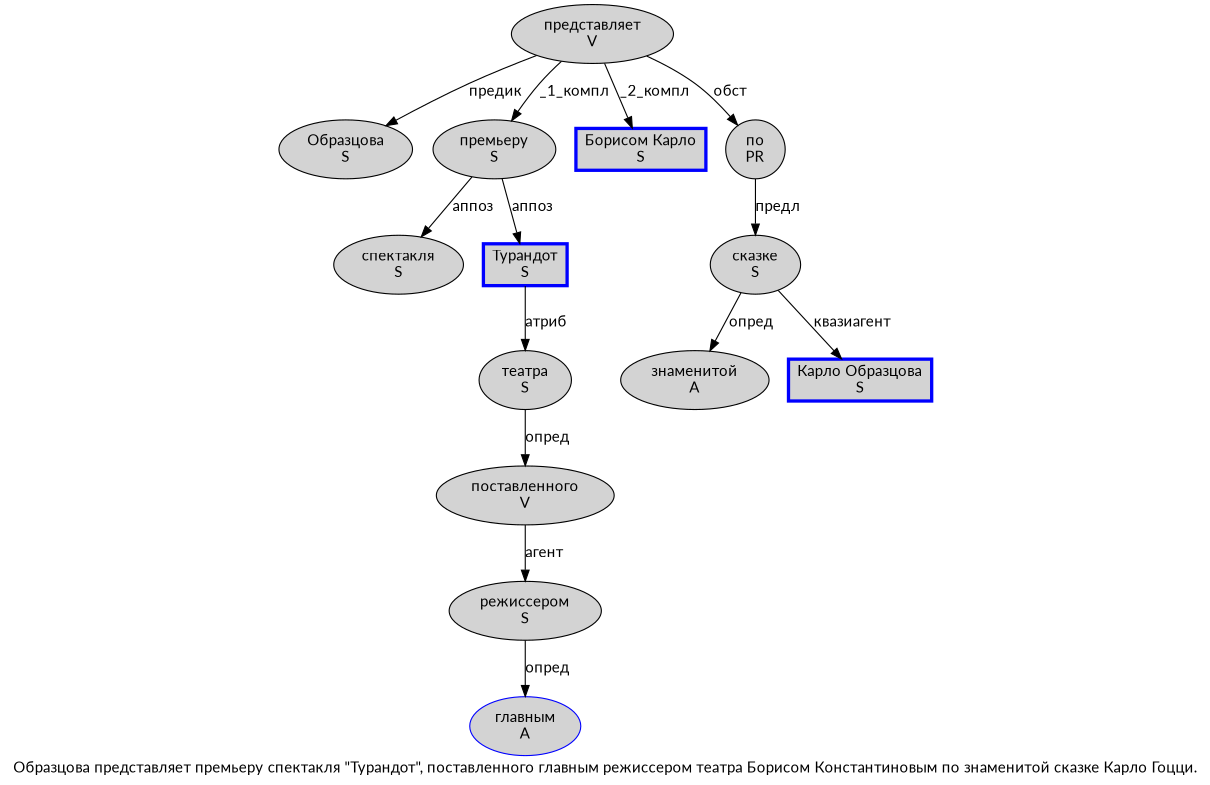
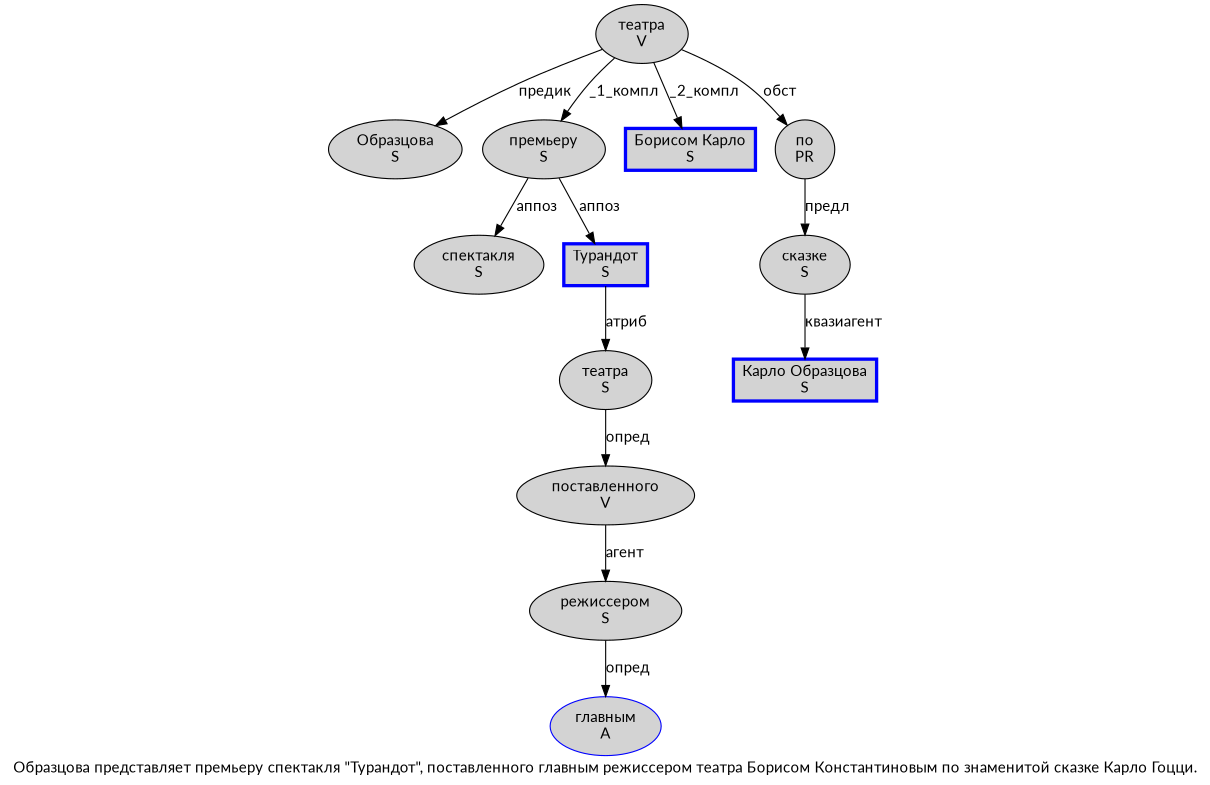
node "представляет V": label "представляет V" -> "театра V"
node "знаменитой A": removed
